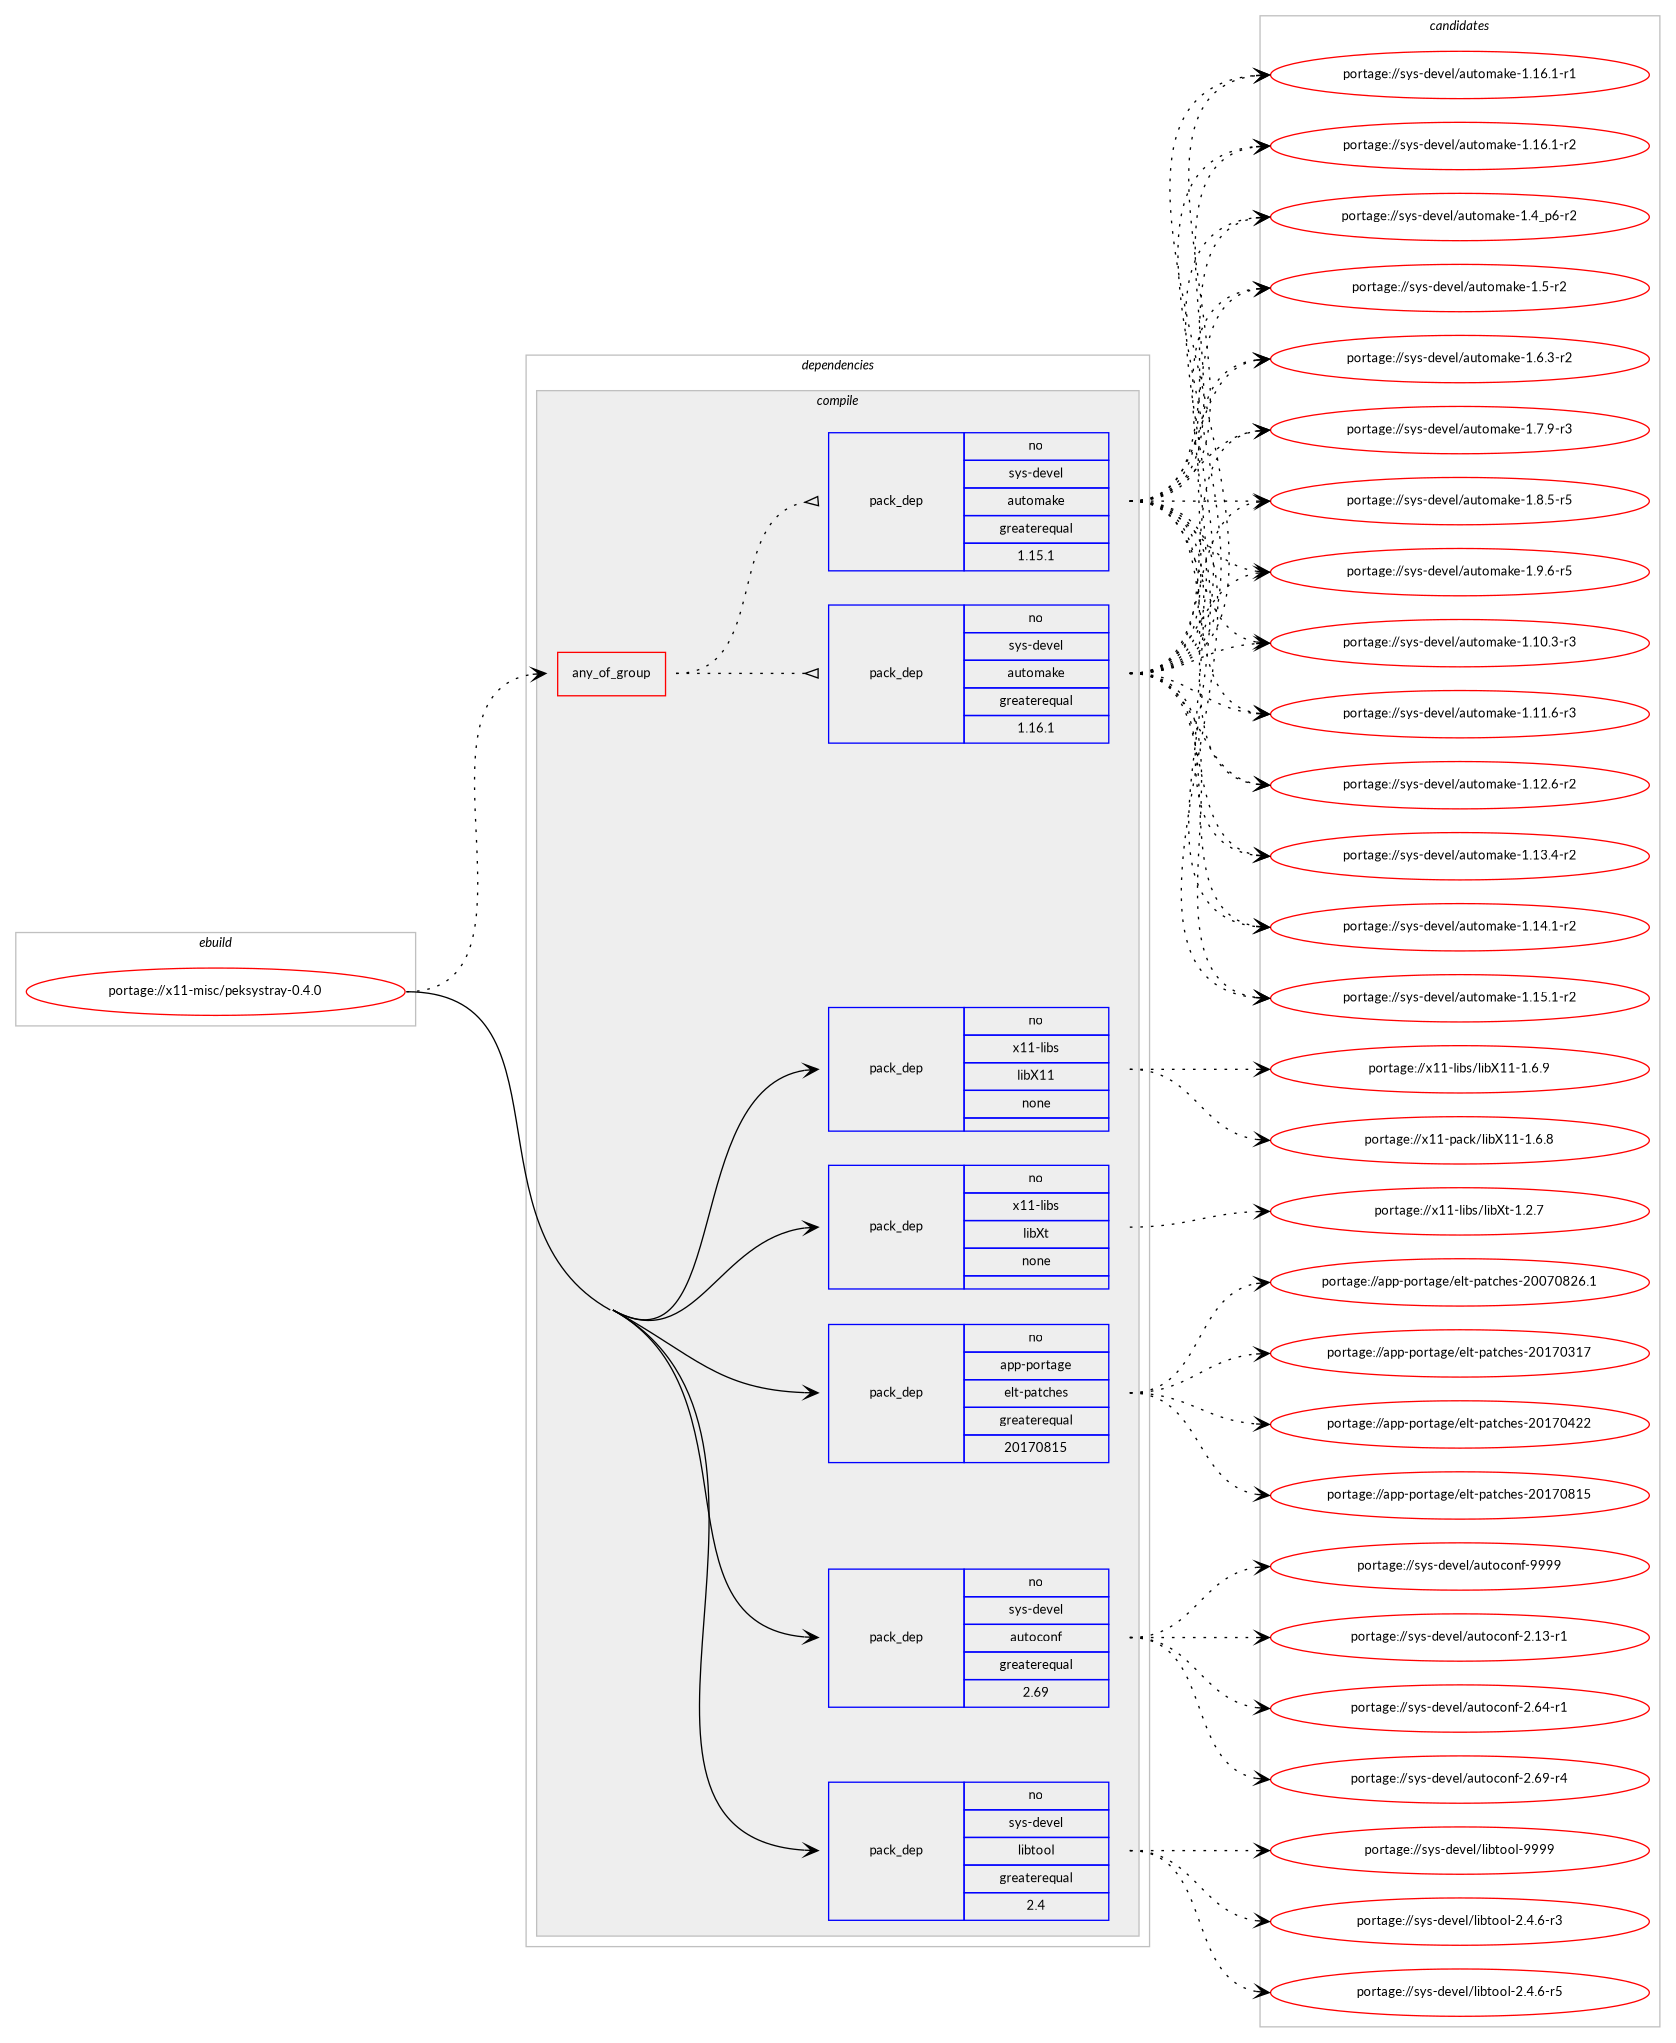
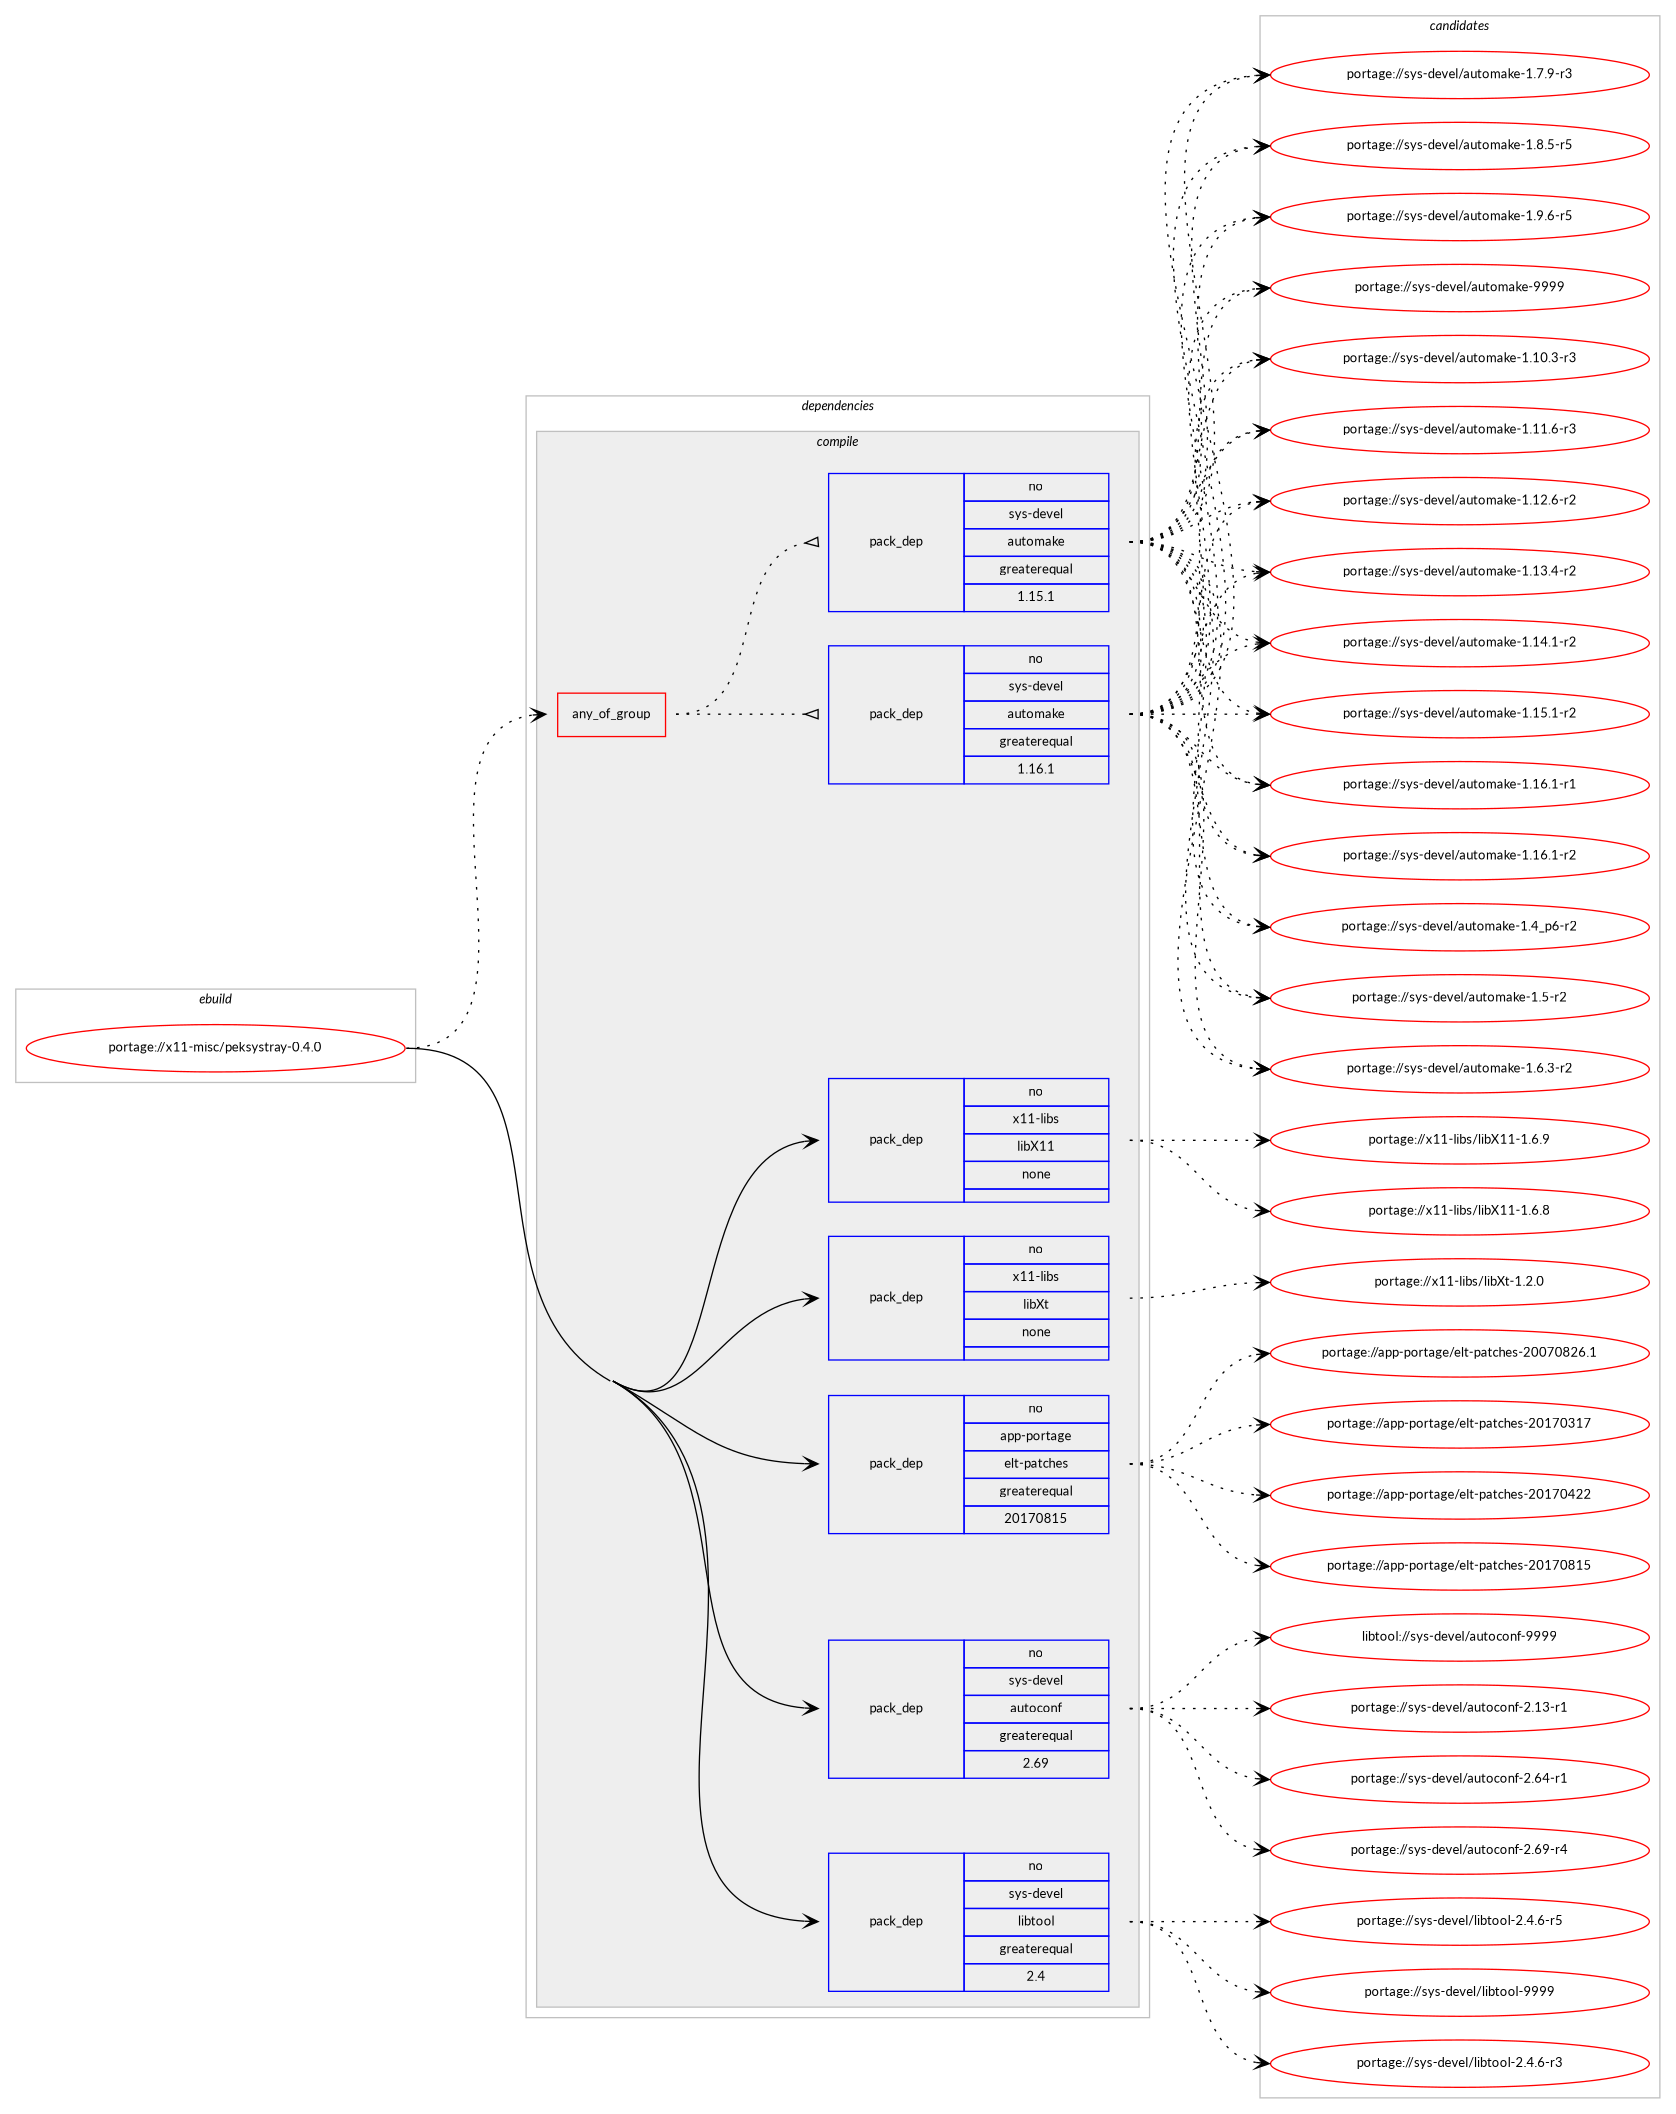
node "portage://sys-devel/automake-9999": added
node "portage://x11-pack/libX11-1.6.8": label "portage://x11-pack/libX11-1.6.8" -> "portage://x11-libs/libX11-1.6.8"
node "portage://x11-libs/libXt-1.2.7": label "portage://x11-libs/libXt-1.2.7" -> "portage://x11-libs/libXt-1.2.0"
node "portage://sys-devel/autoconf-9999": label "portage://sys-devel/autoconf-9999" -> "libtool://sys-devel/autoconf-9999"
